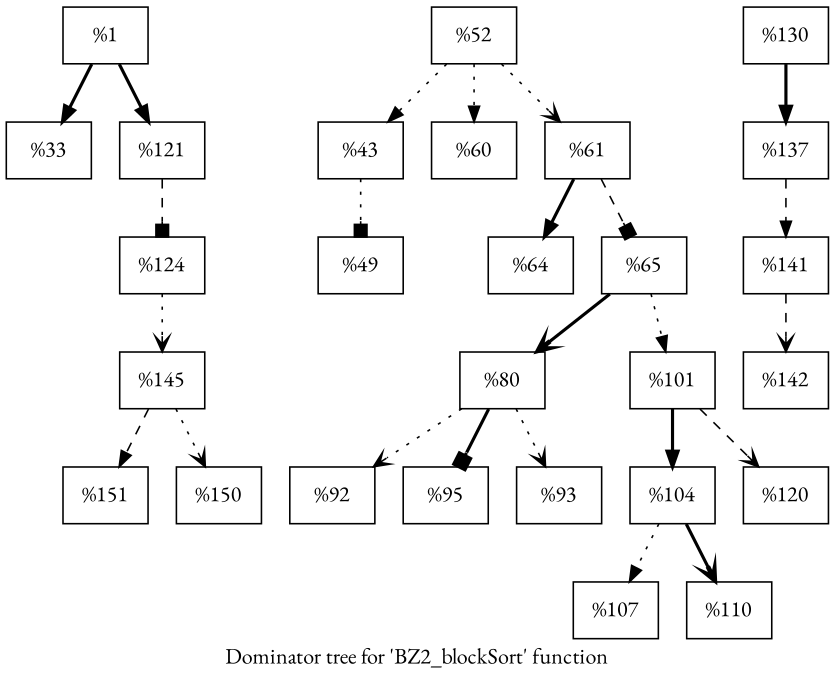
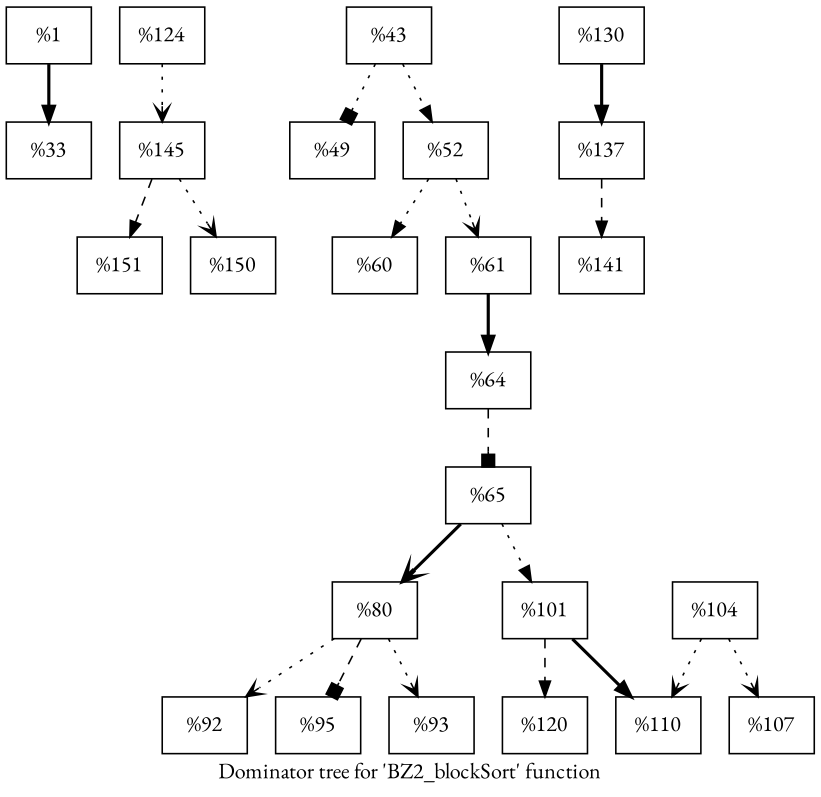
edge "%52" -> "%43": reversed
node "%121": removed
edge "%61" -> "%65": now "%64" -> "%65"
node "%142": removed
edge "%101" -> "%104": now "%101" -> "%110"
edge "%80" -> "%95": style bold -> dashed
edge "%101" -> "%120": arrowhead vee -> normal
edge "%104" -> "%107": arrowhead normal -> vee
edge "%104" -> "%110": style bold -> dotted
